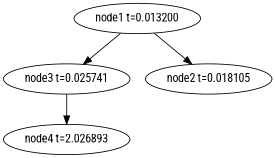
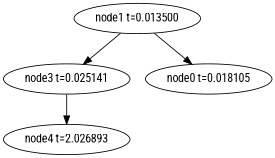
node "node1 t=0.013200": label "node1 t=0.013200" -> "node1 t=0.013500"
node "node3 t=0.025741": label "node3 t=0.025741" -> "node3 t=0.025141"
node "node2 t=0.018105": label "node2 t=0.018105" -> "node0 t=0.018105"
